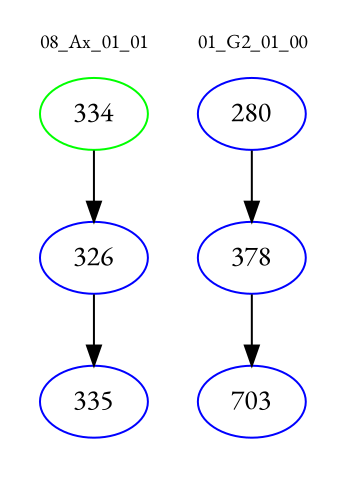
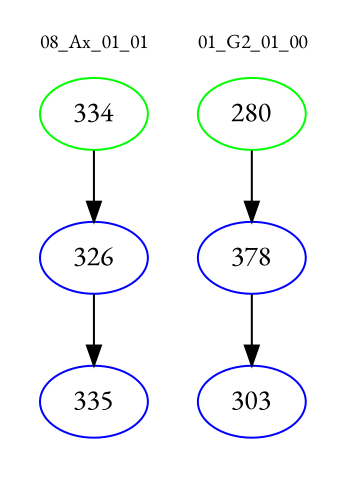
node "280": color blue -> green
node "703": label "703" -> "303"
